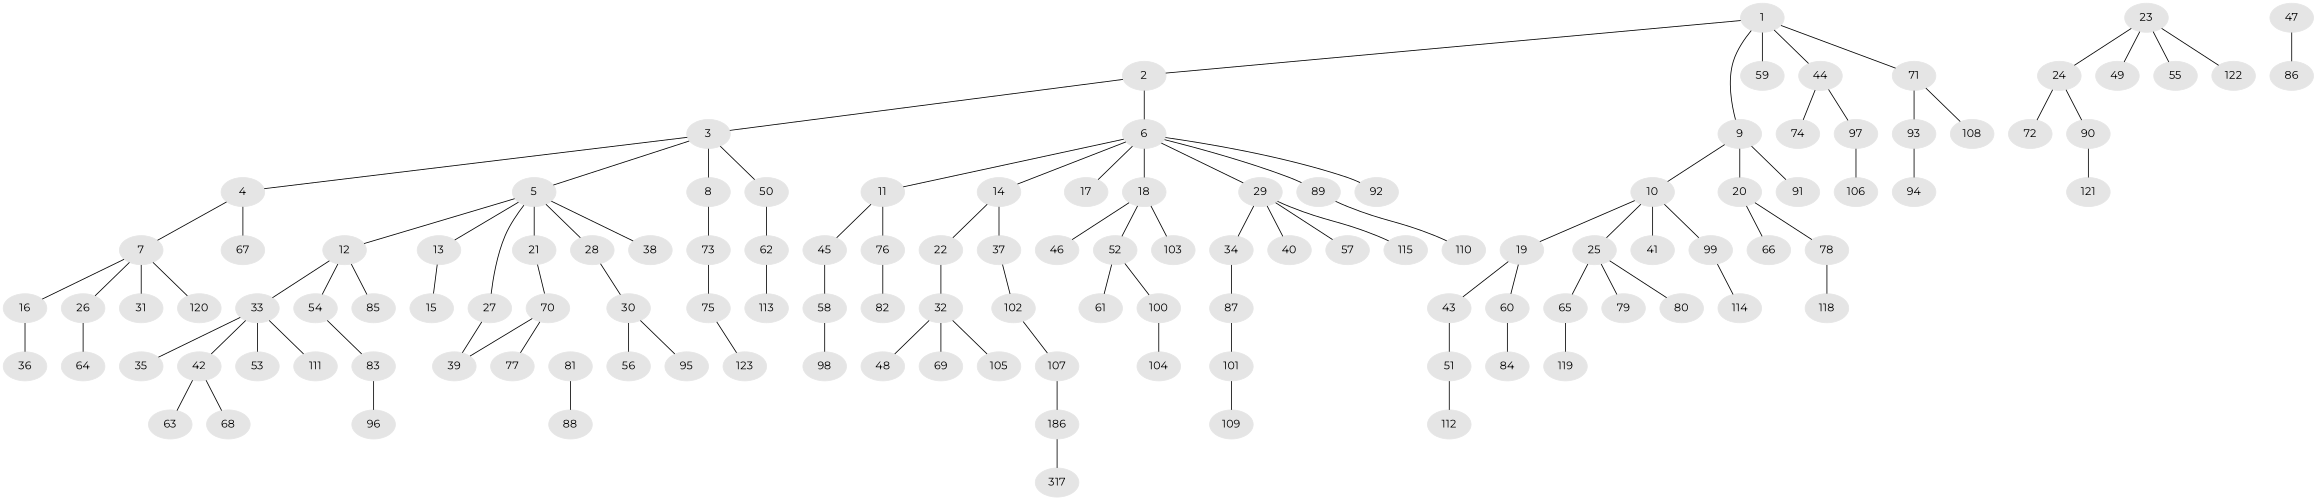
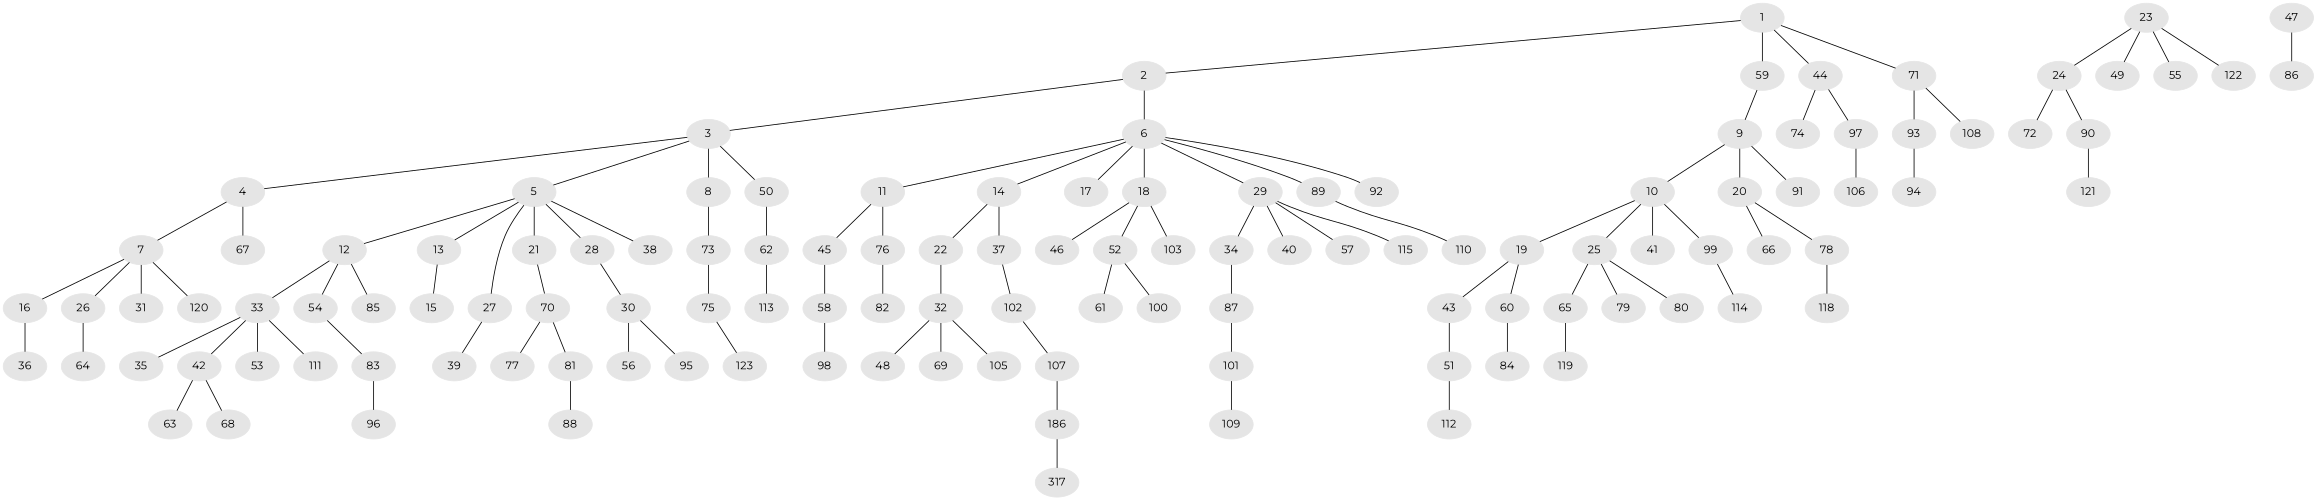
edge "1" -- "9": now "59" -- "9"
edge "70" -- "39": now "70" -- "81"
node "104": removed
